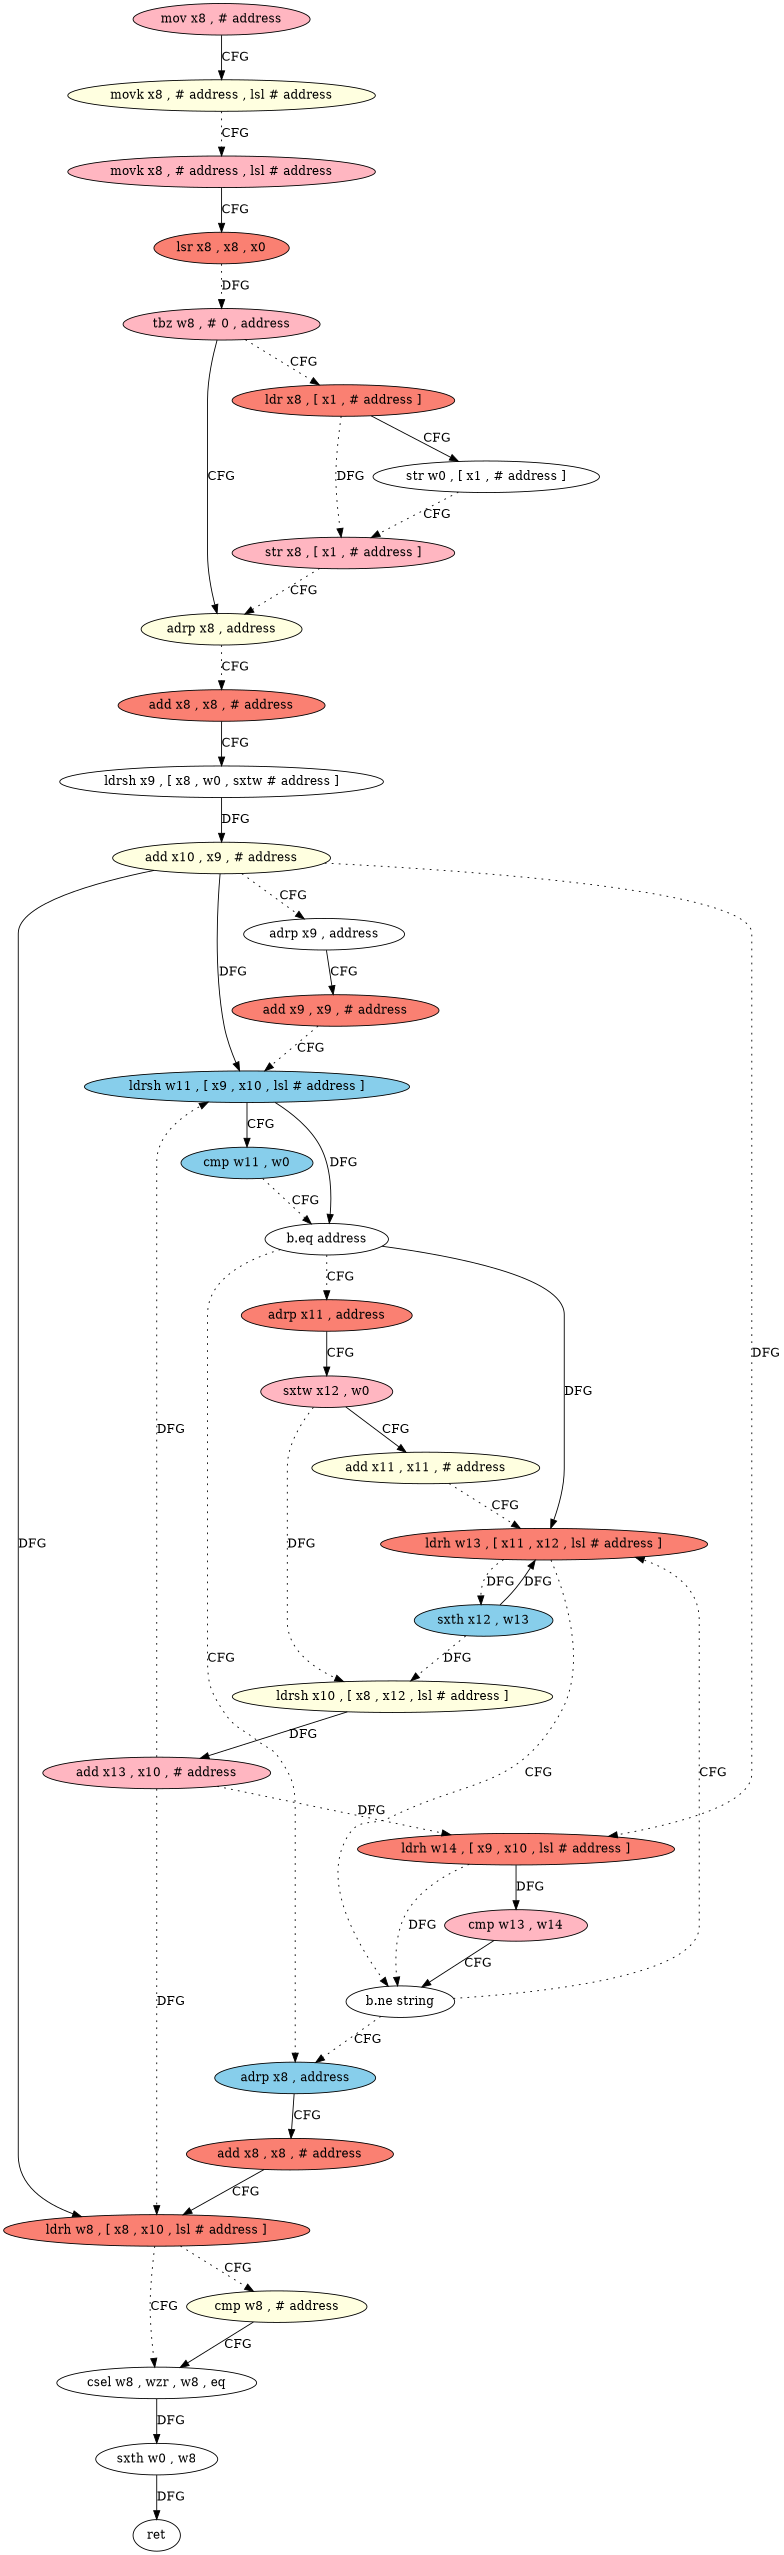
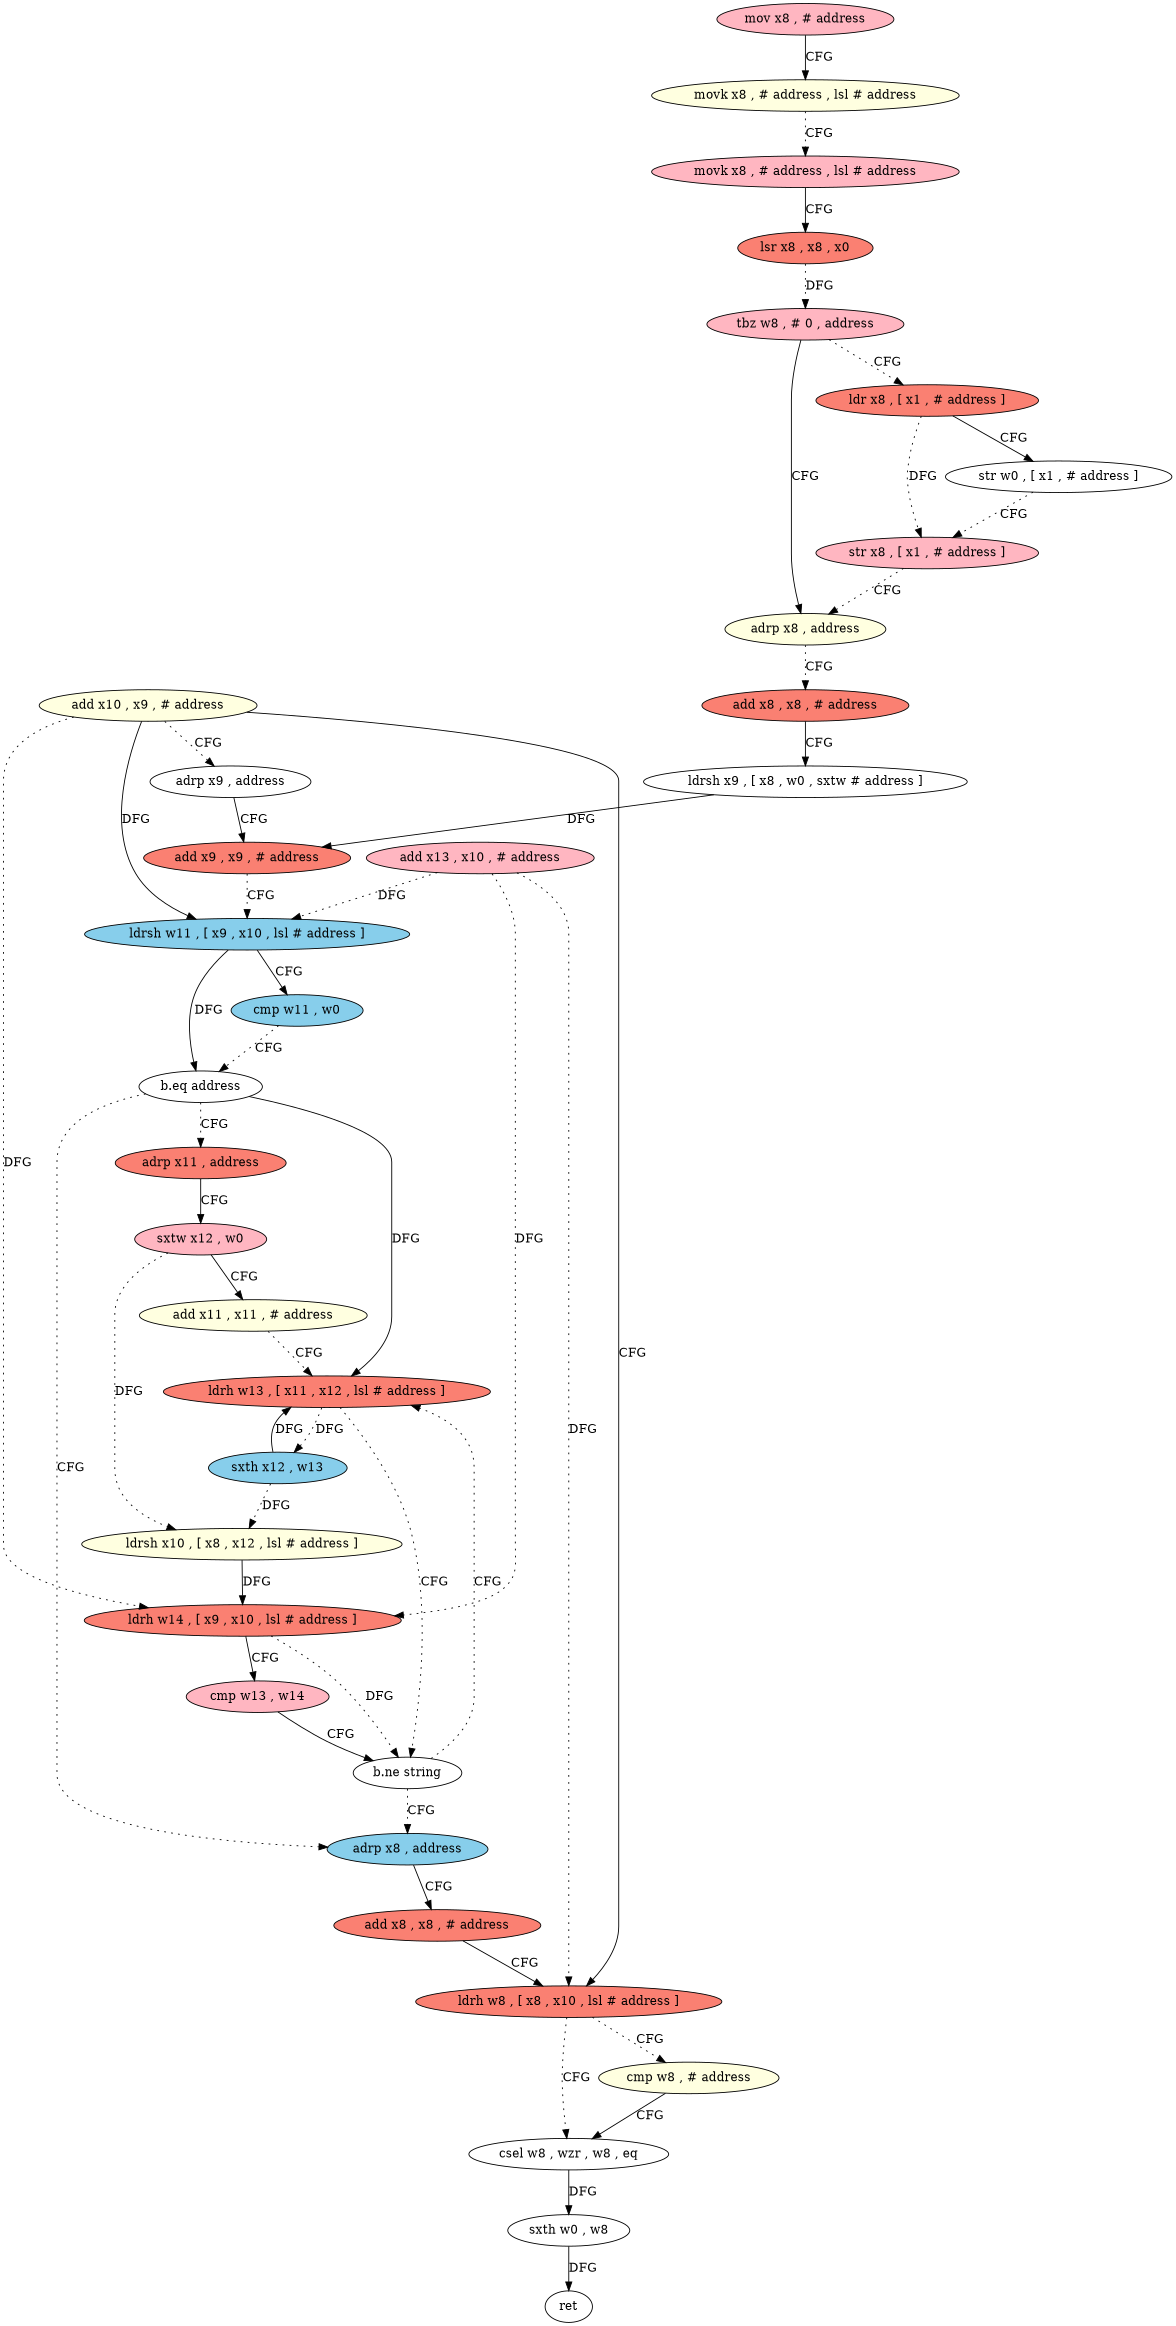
edge "ldrsh x9 , [ x8 , w0 , sxtw # address ]" -> "add x10 , x9 , # address": now "ldrsh x9 , [ x8 , w0 , sxtw # address ]" -> "add x9 , x9 , # address"
edge "add x10 , x9 , # address" -> "ldrh w8 , [ x8 , x10 , lsl # address ]": label "DFG" -> "CFG"
edge "ldrsh x10 , [ x8 , x12 , lsl # address ]" -> "add x13 , x10 , # address": now "ldrsh x10 , [ x8 , x12 , lsl # address ]" -> "ldrh w14 , [ x9 , x10 , lsl # address ]"
edge "ldrh w14 , [ x9 , x10 , lsl # address ]" -> "cmp w13 , w14": label "DFG" -> "CFG"
